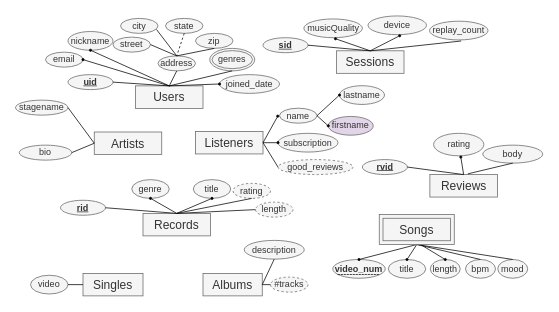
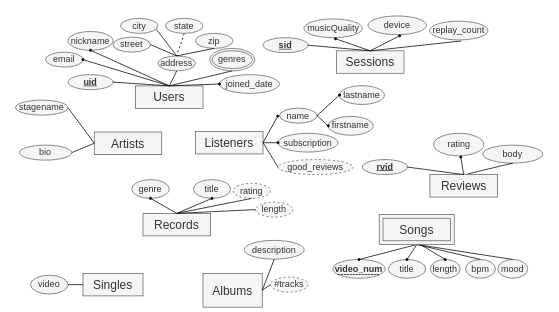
node "firstname": fillcolor #e1d5e7 -> #f5f5f5
node "rid": removed
edge "rid" -- "Records": removed
node "Albums": size 59x23 -> 59x34
